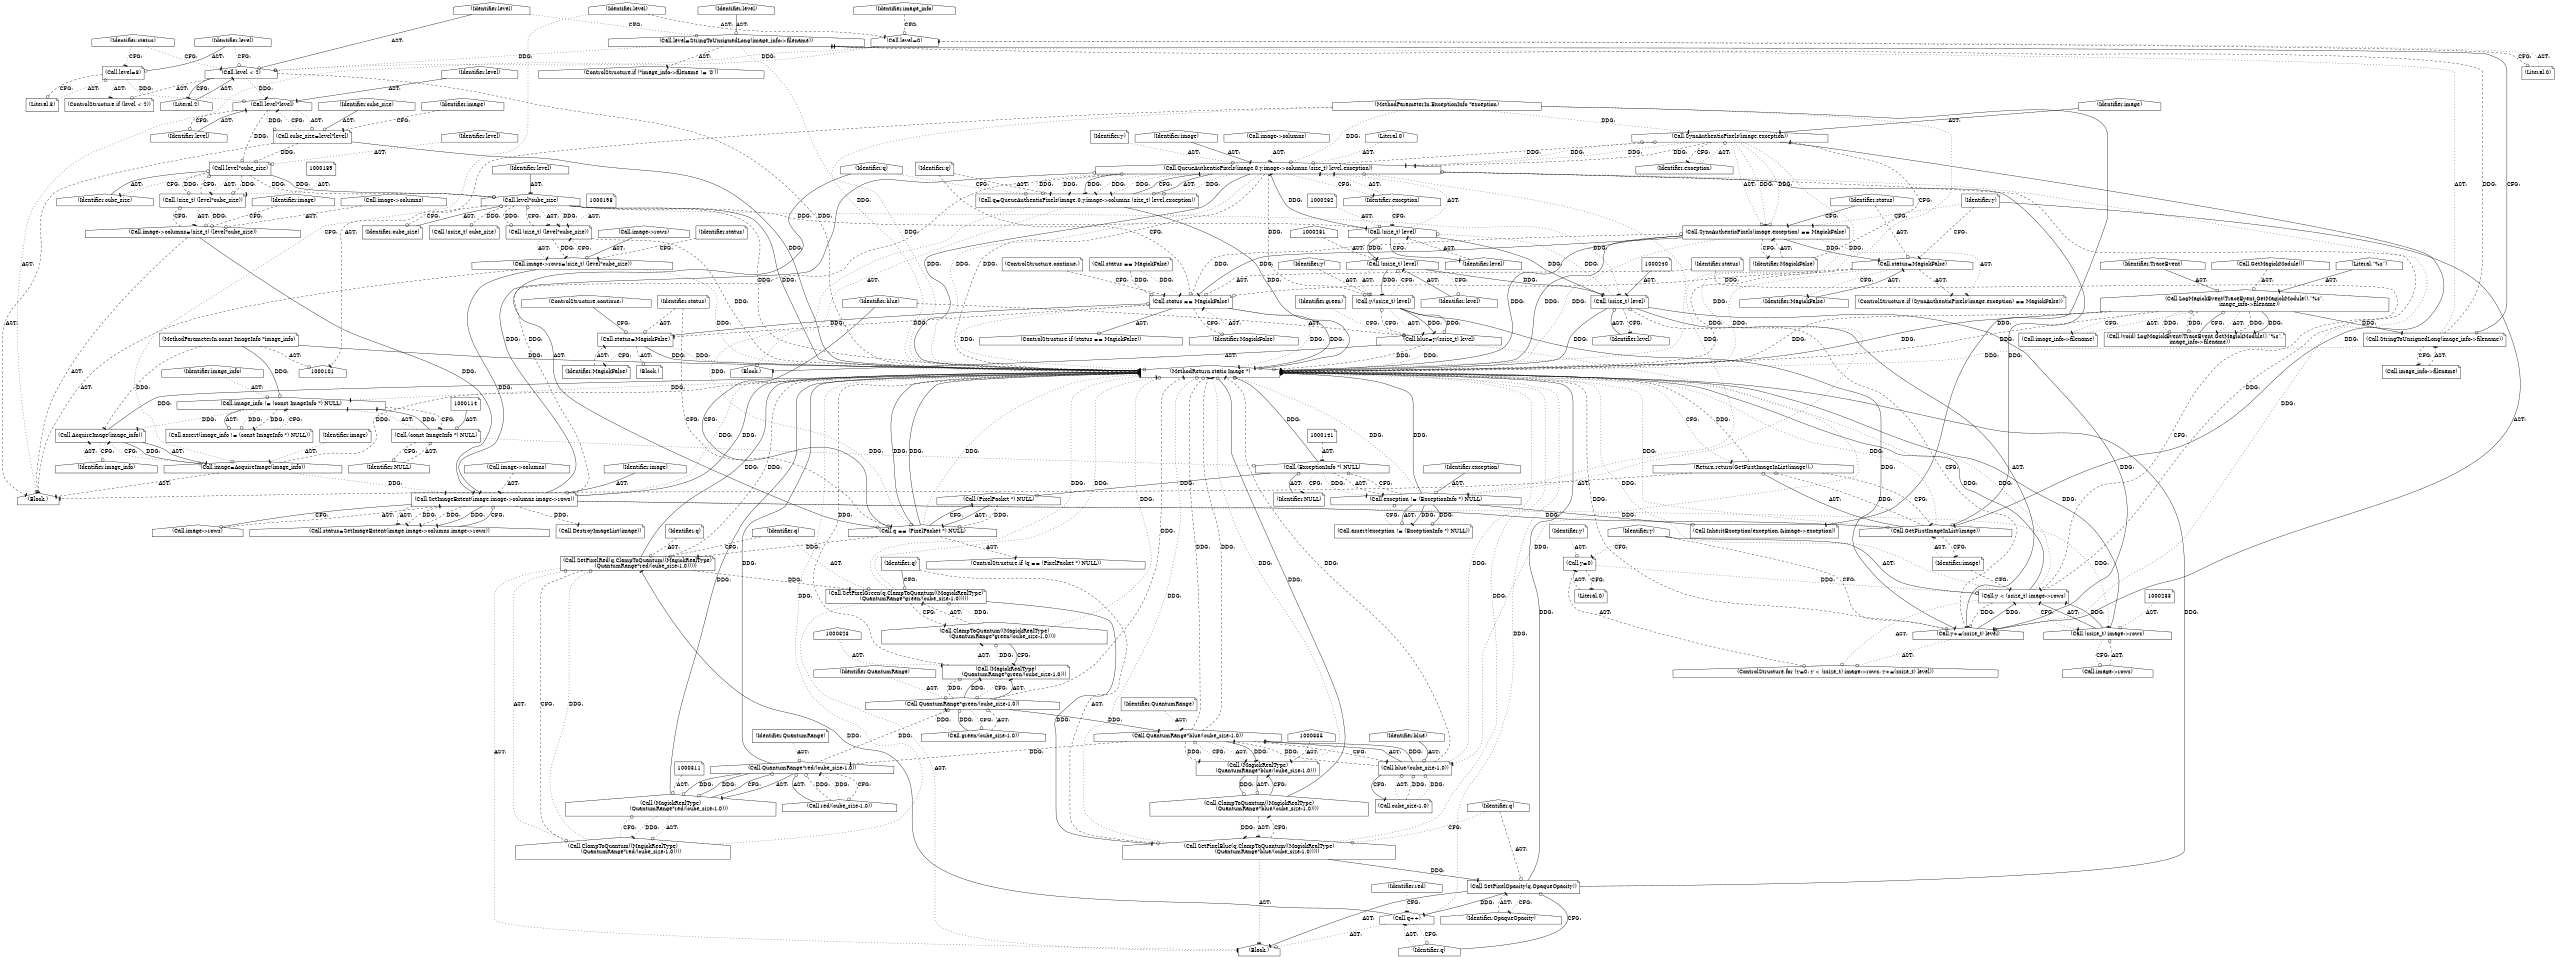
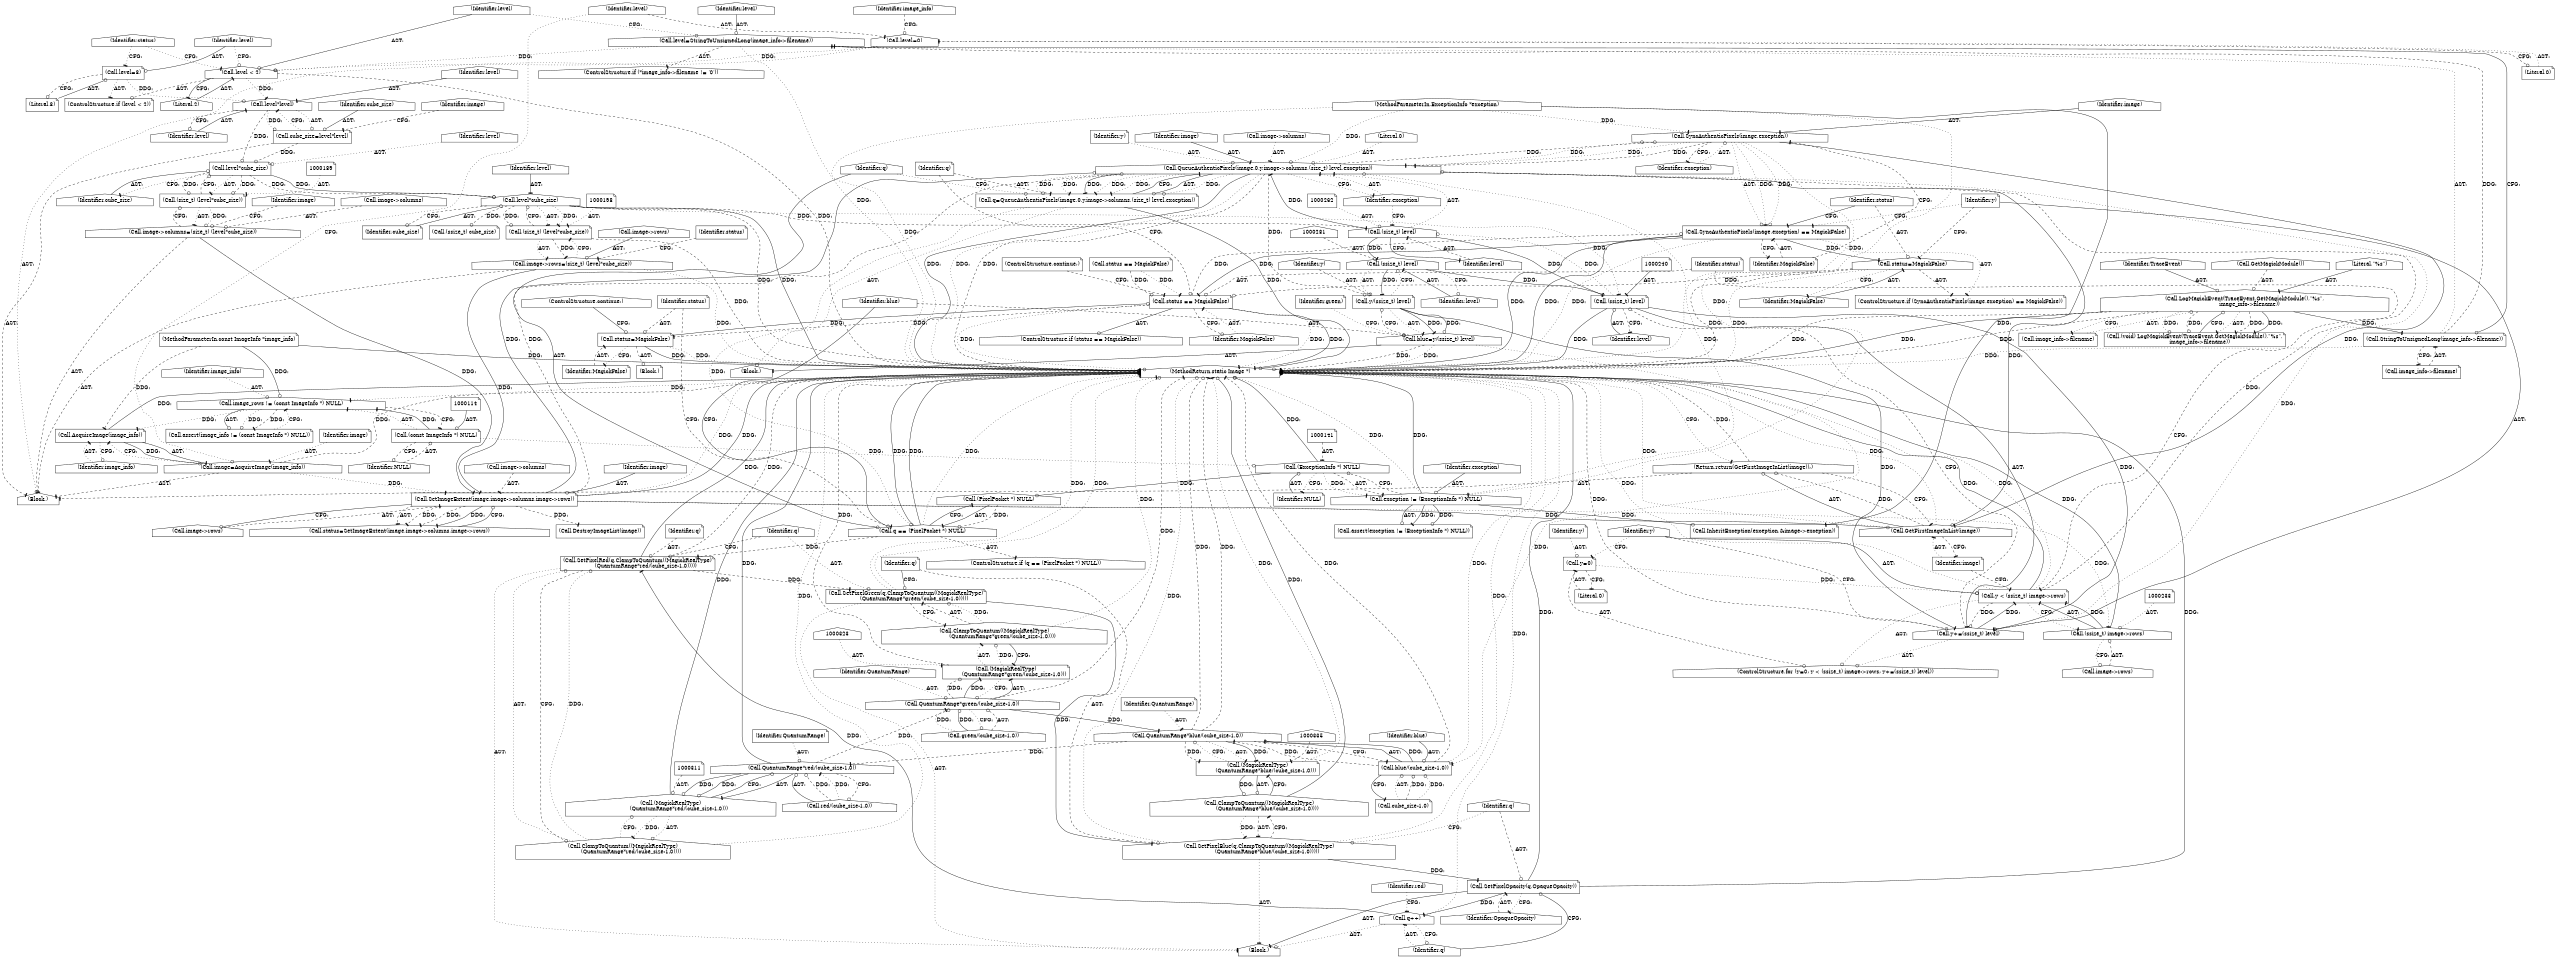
edge "(Literal,8)" -> "(Call,level=8)": style dotted -> solid
edge "(Call,cube_size=level*level)" -> "(MethodReturn,static Image *)": removed, label "DDG:"
node "1000101": removed
node "(Call,image_info != (const ImageInfo *) NULL)": label "(Call,image_info != (const ImageInfo *) NULL)" -> "(Call,image_rows != (const ImageInfo *) NULL)"
edge "(Call,assert(exception != (ExceptionInfo *) NULL))" -> "(Call,exception != (ExceptionInfo *) NULL)": removed, label "CFG:"
